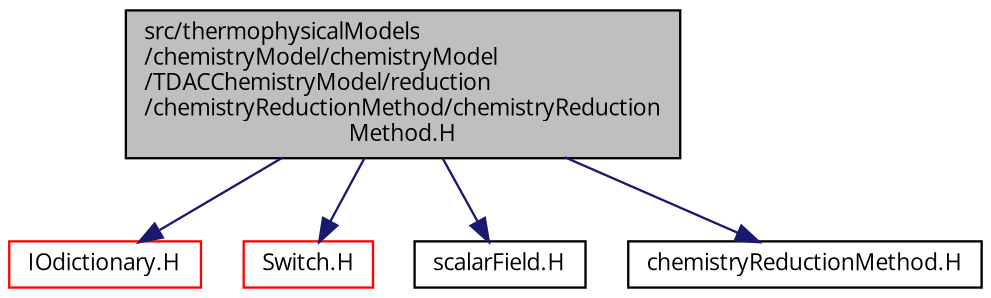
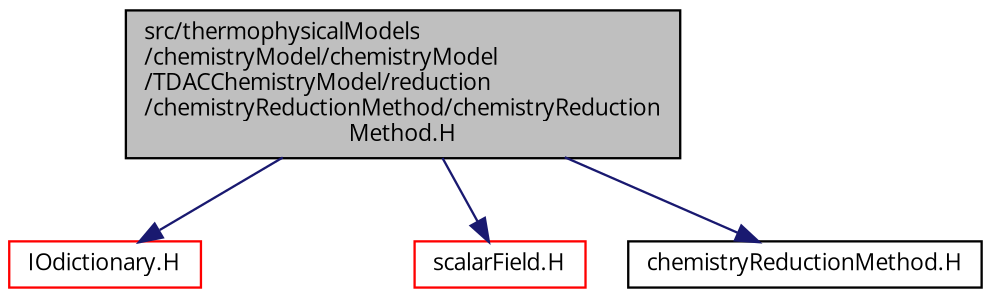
node "Switch.H": removed
node "scalarField.H": color black -> red
